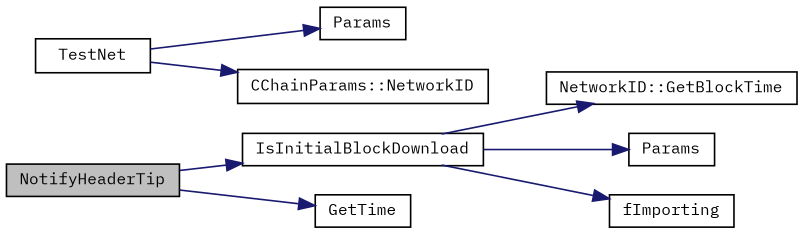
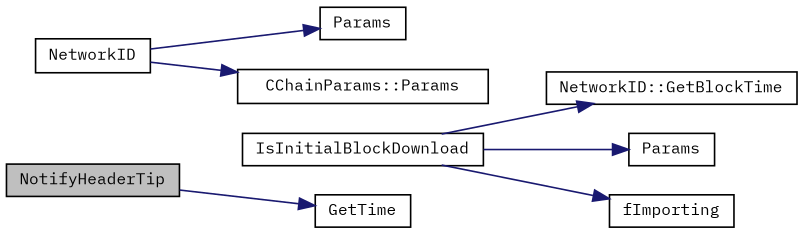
node "TestNet": label "TestNet" -> "NetworkID"
node "CChainParams::NetworkID": label "CChainParams::NetworkID" -> "CChainParams::Params"
edge "NotifyHeaderTip" -> "IsInitialBlockDownload": removed
